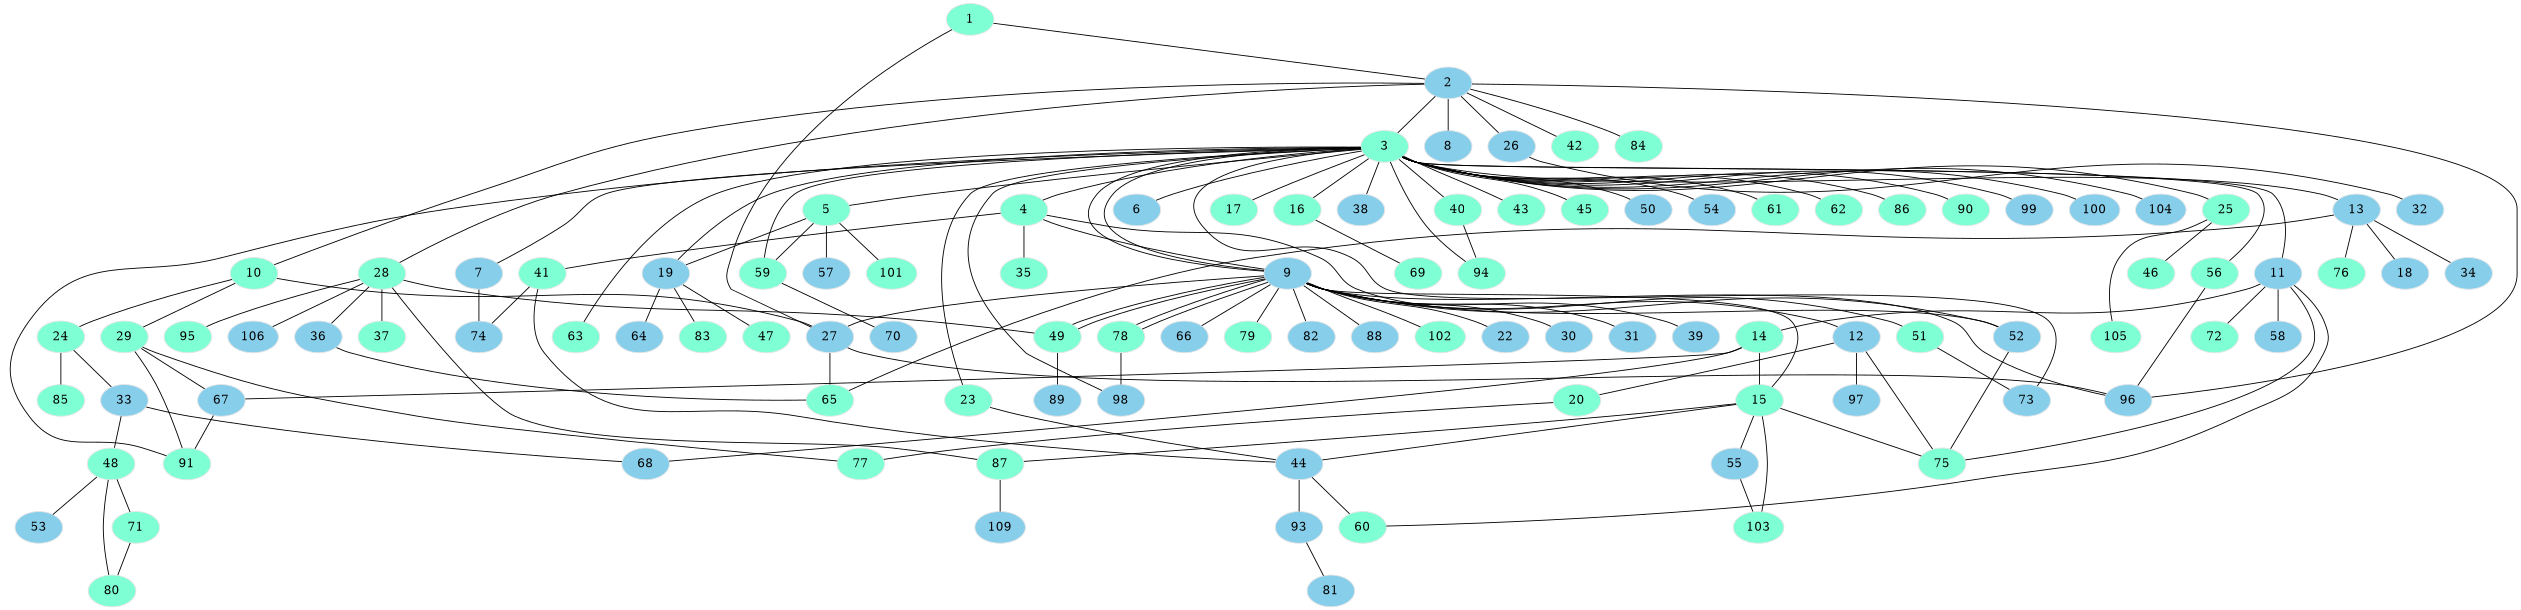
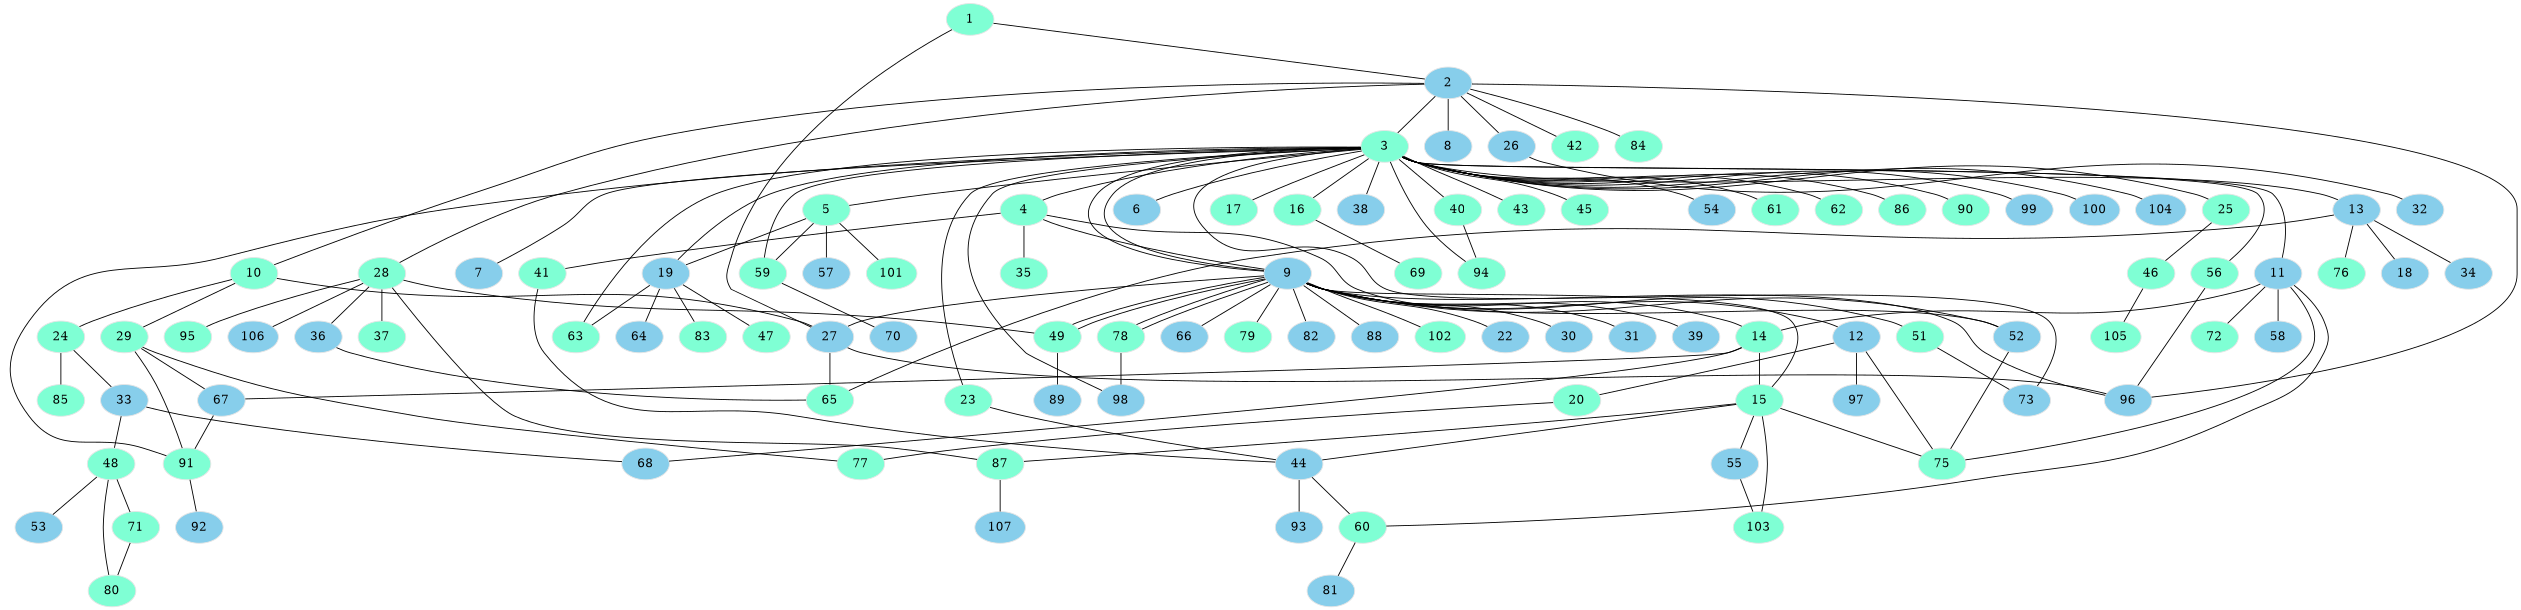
node "50": removed
edge "25" -- "105": now "46" -- "105"
edge "19" -- "63": added
edge "9" -- "14": added
node "74": removed
node "92": added
node "109": label "109" -> "107"
edge "93" -- "81": now "60" -- "81"
